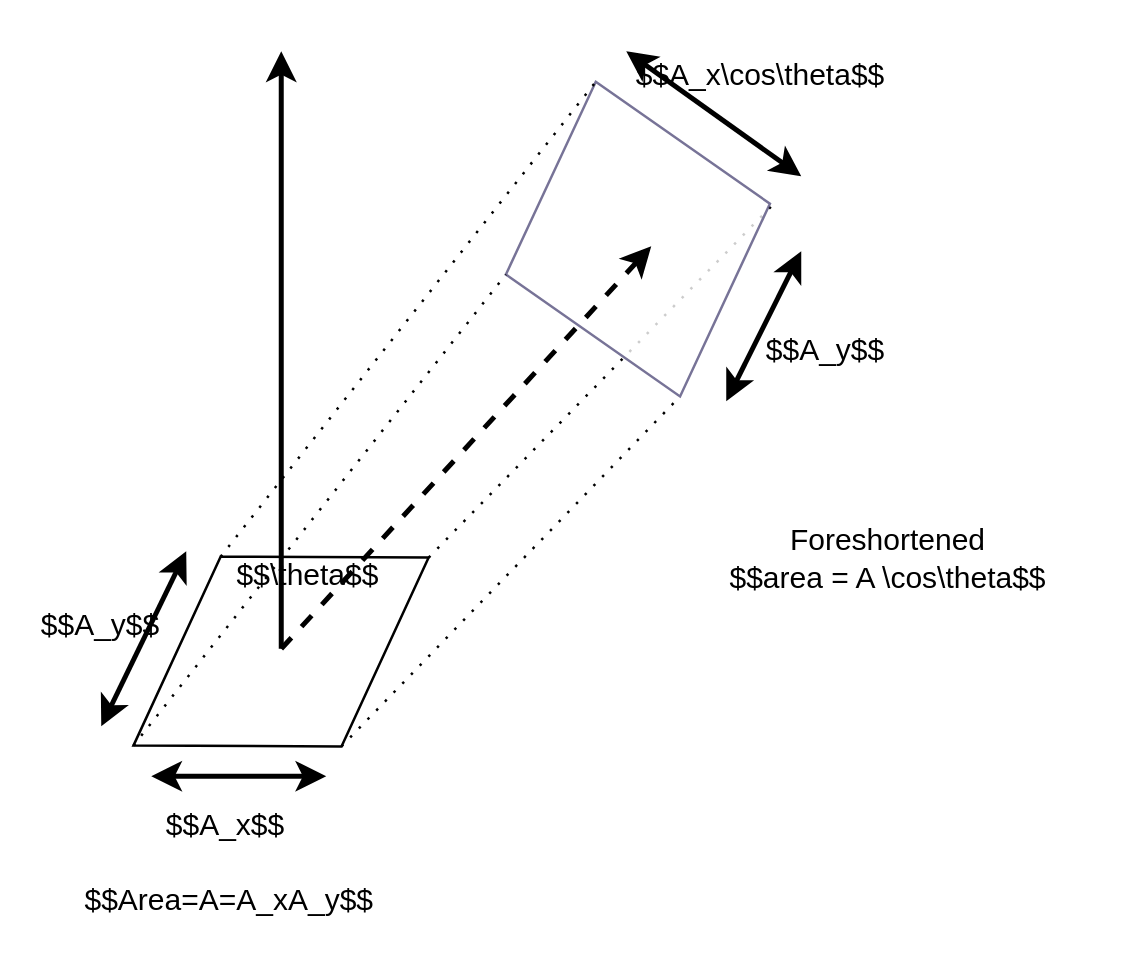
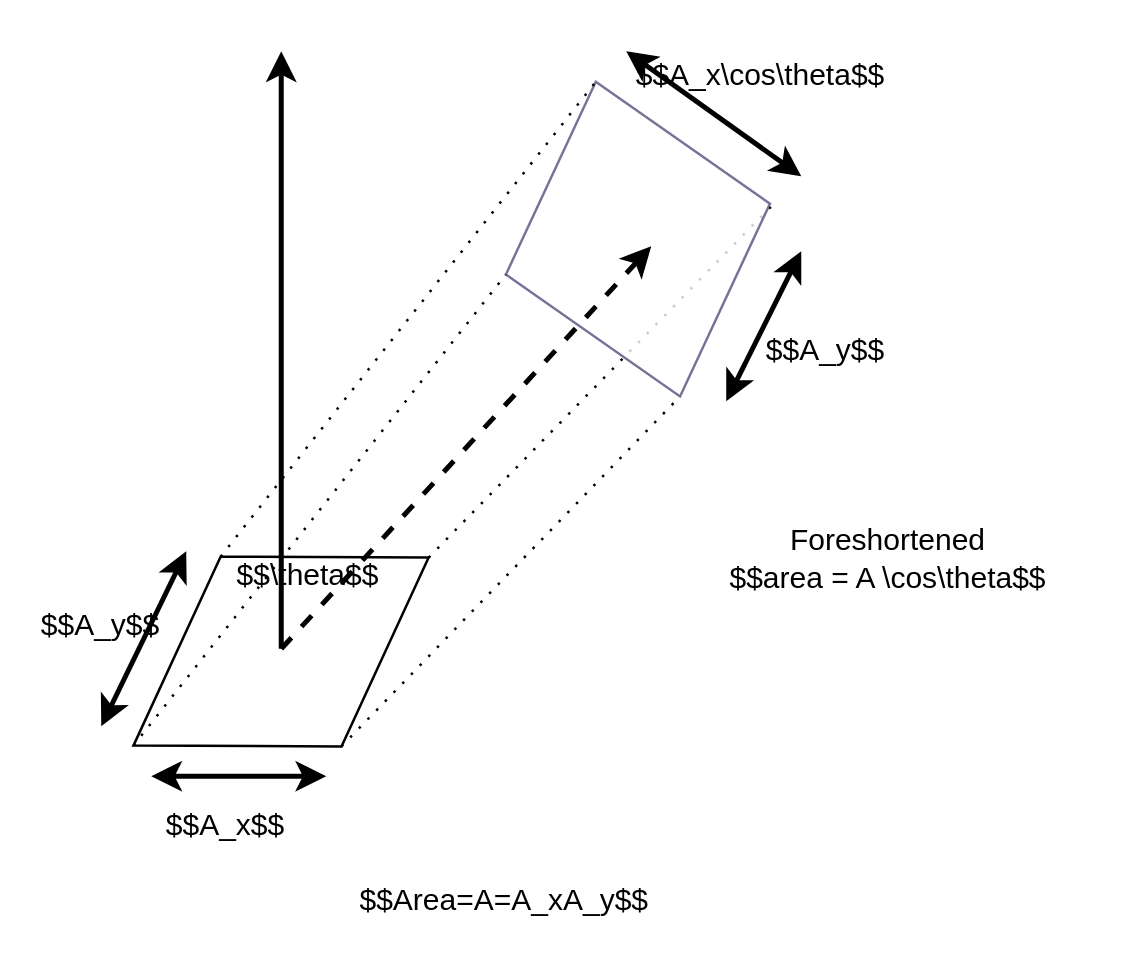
node "$$Area=A=A_xA_y$$": moved (230, 901) -> (505, 901)
